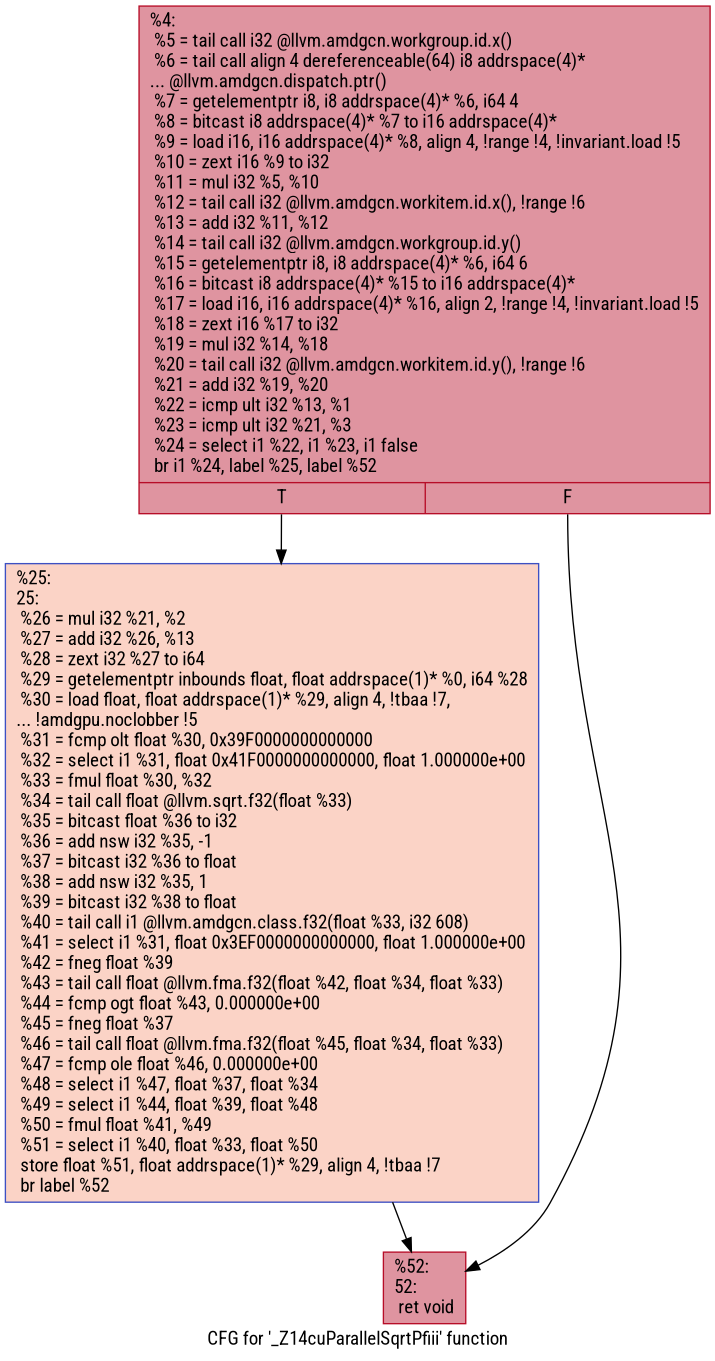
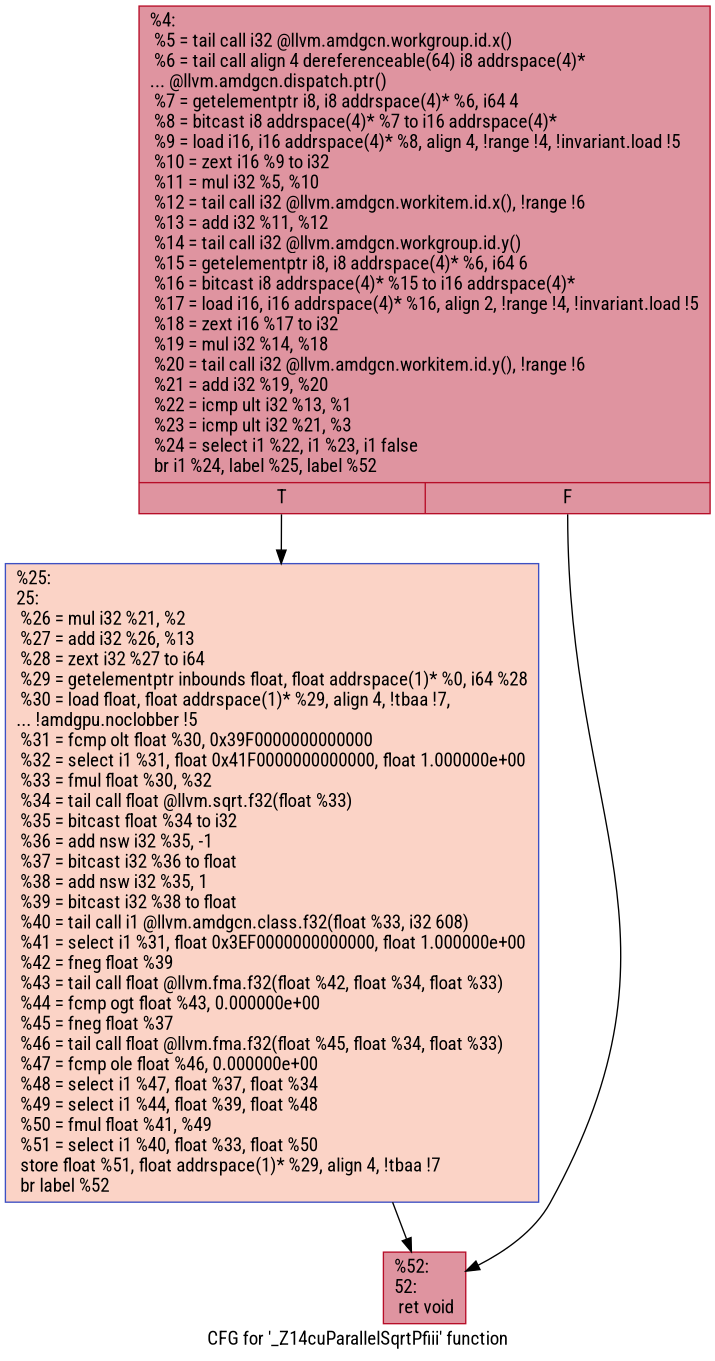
node "%25:": text "%35 = bitcast float %36 to i32" -> "%35 = bitcast float %34 to i32"
